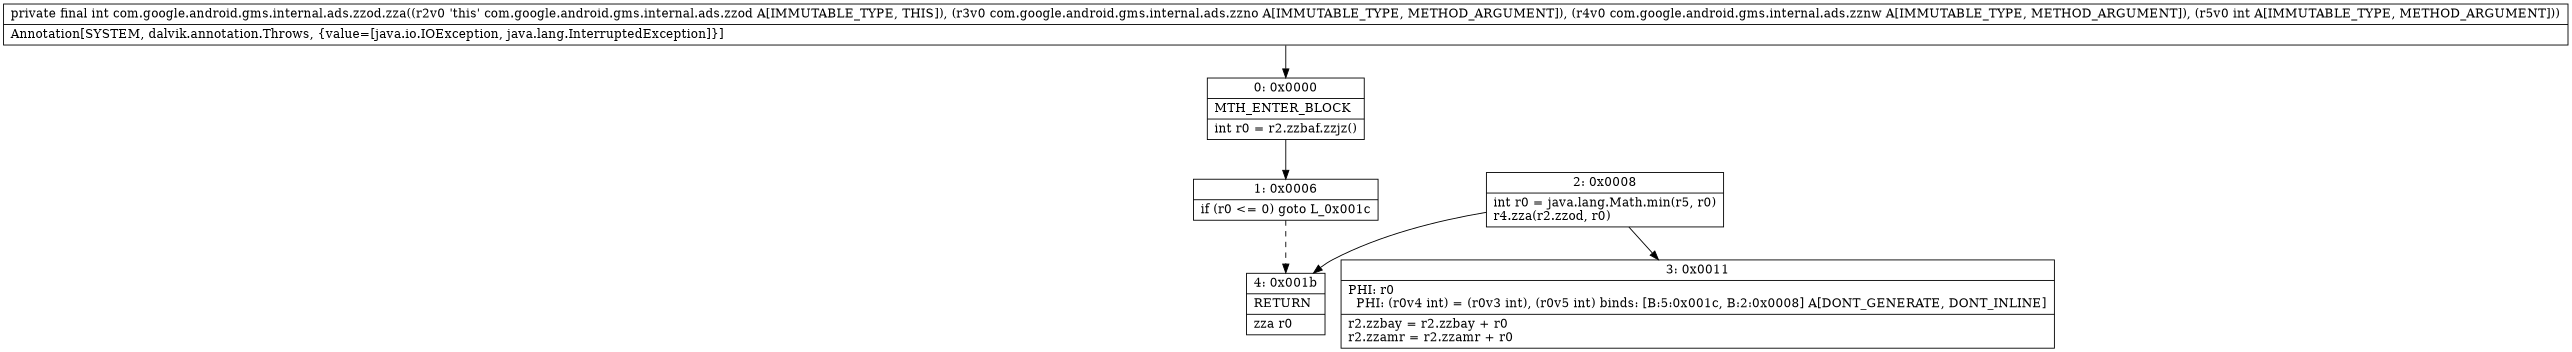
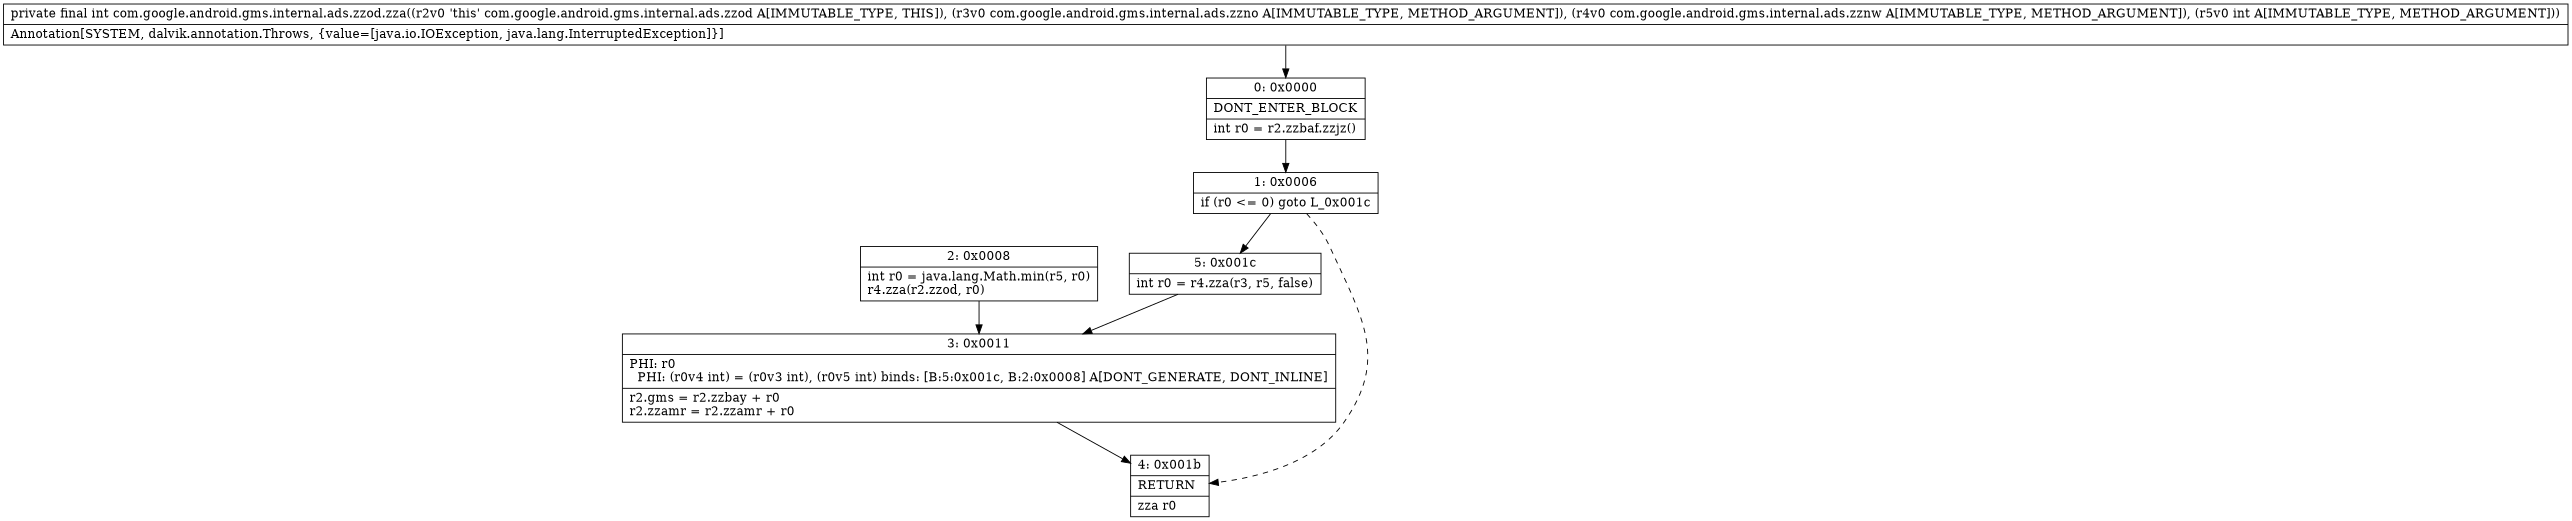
node "0: 0x0000": text "MTH_ENTER_BLOCK" -> "DONT_ENTER_BLOCK"
edge "2: 0x0008" -> "4: 0x001b": now "3: 0x0011" -> "4: 0x001b"
node "5: 0x001c": added
node "3: 0x0011": text "r2.zzbay = r2.zzbay + r0" -> "r2.gms = r2.zzbay + r0"
